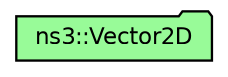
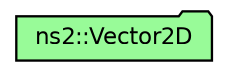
node "ns3::Vector2D": label "ns3::Vector2D" -> "ns2::Vector2D"
